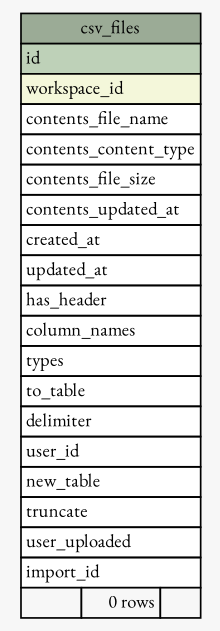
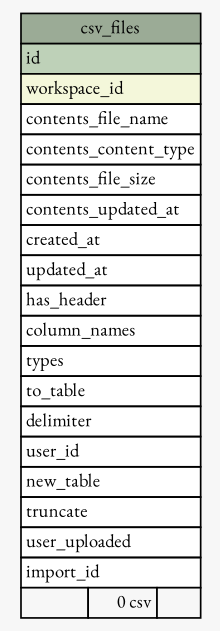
node "csv_files": text "0 rows" -> "0 csv"
